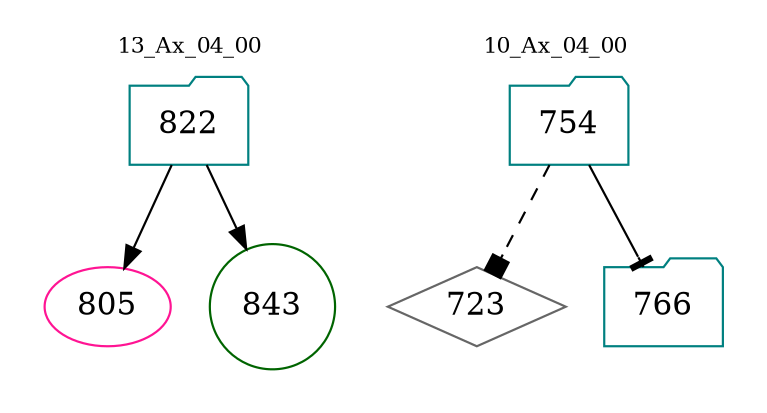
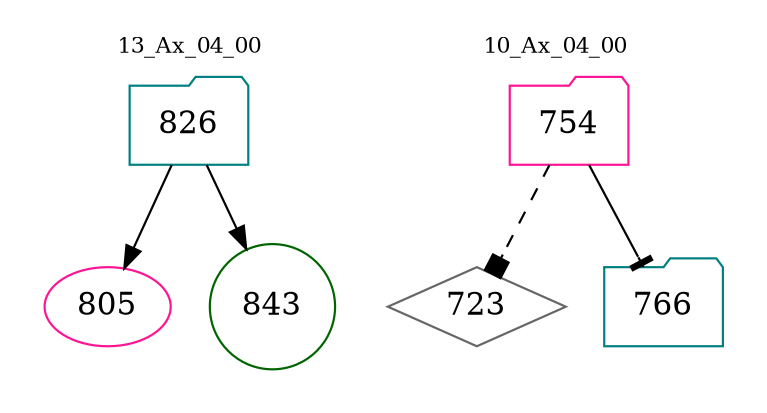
node "822": label "822" -> "826"
node "754": color teal -> deeppink
